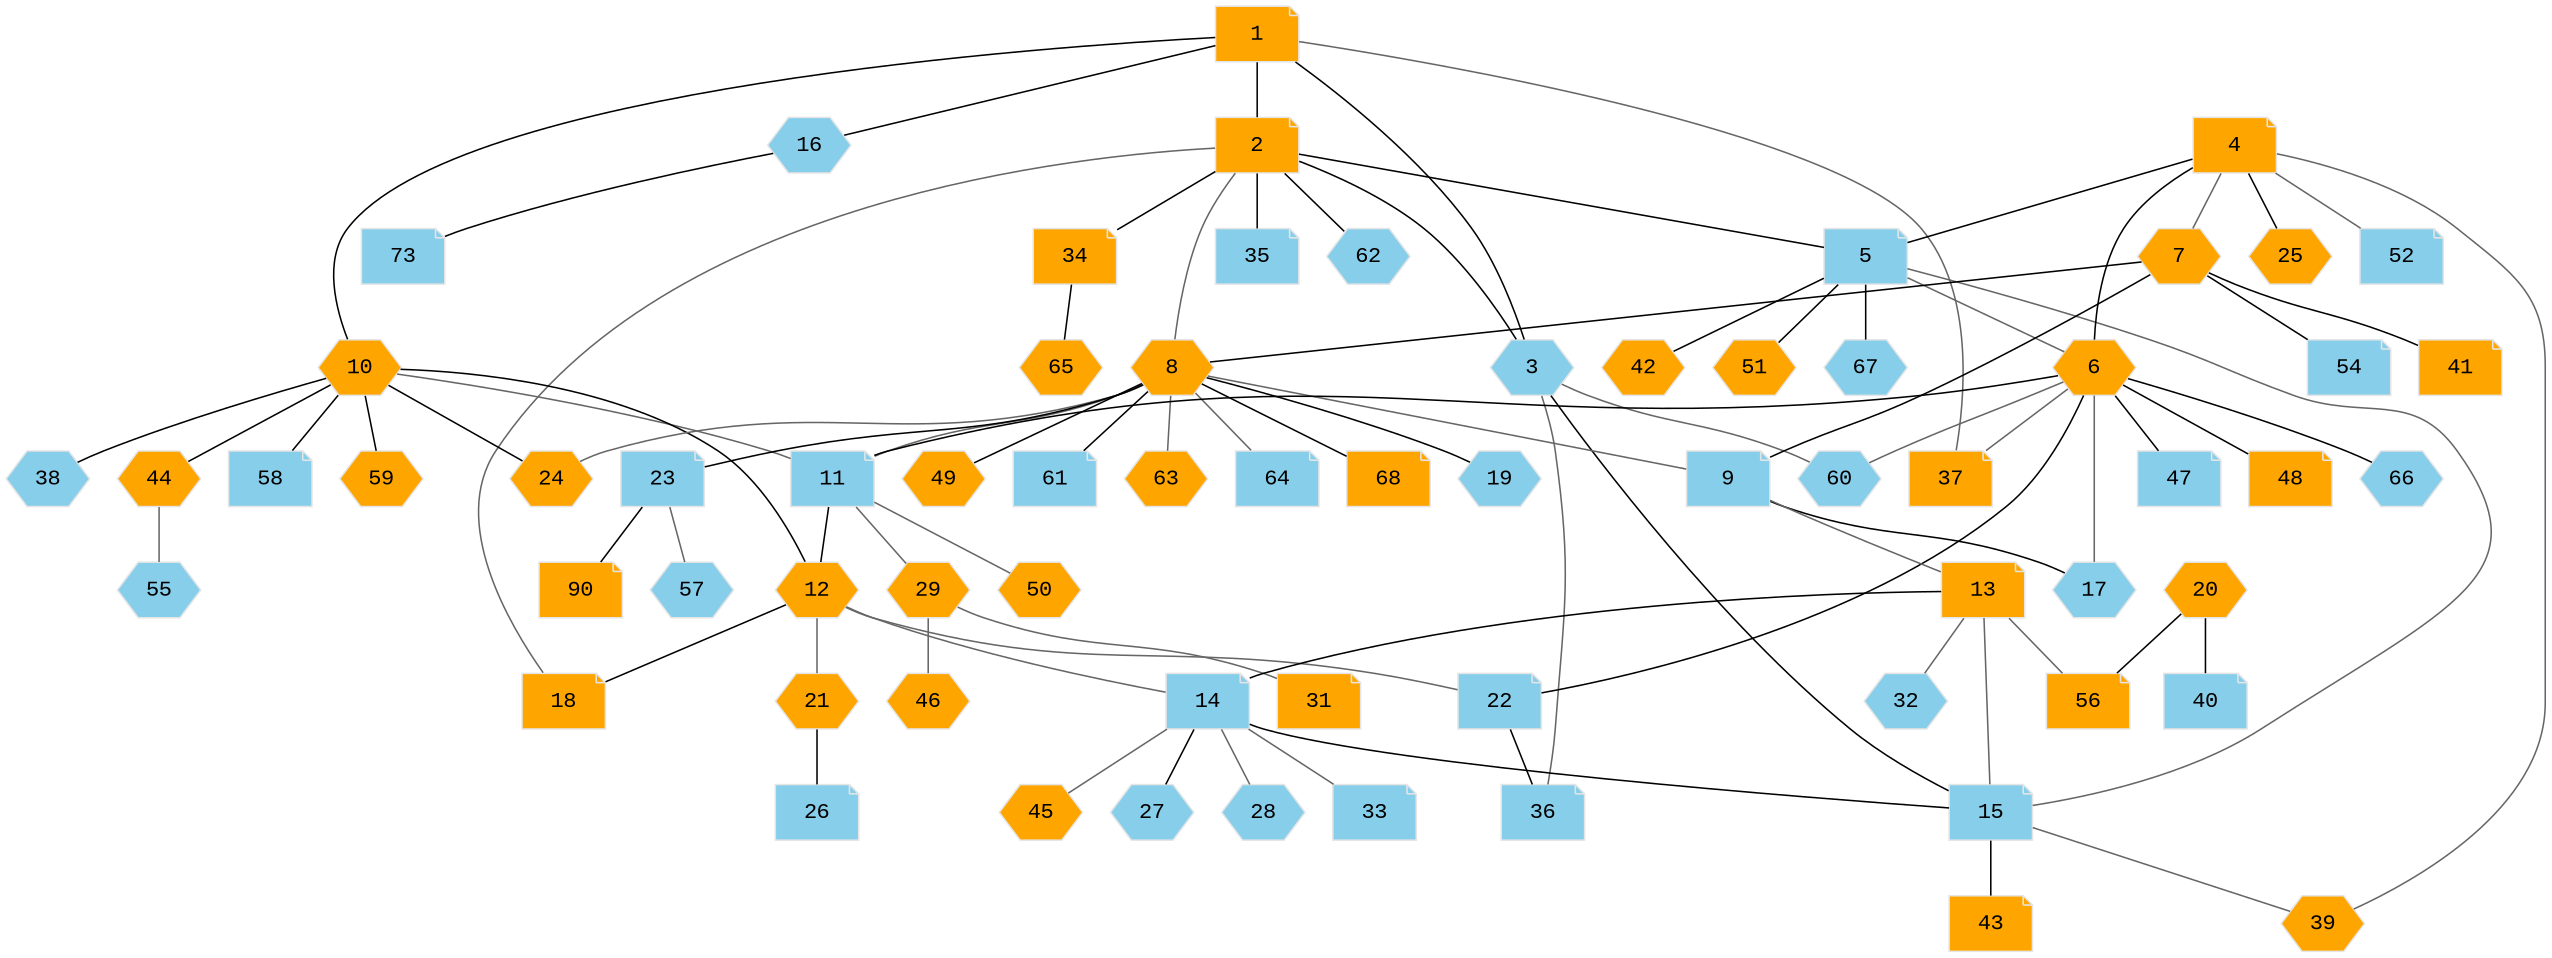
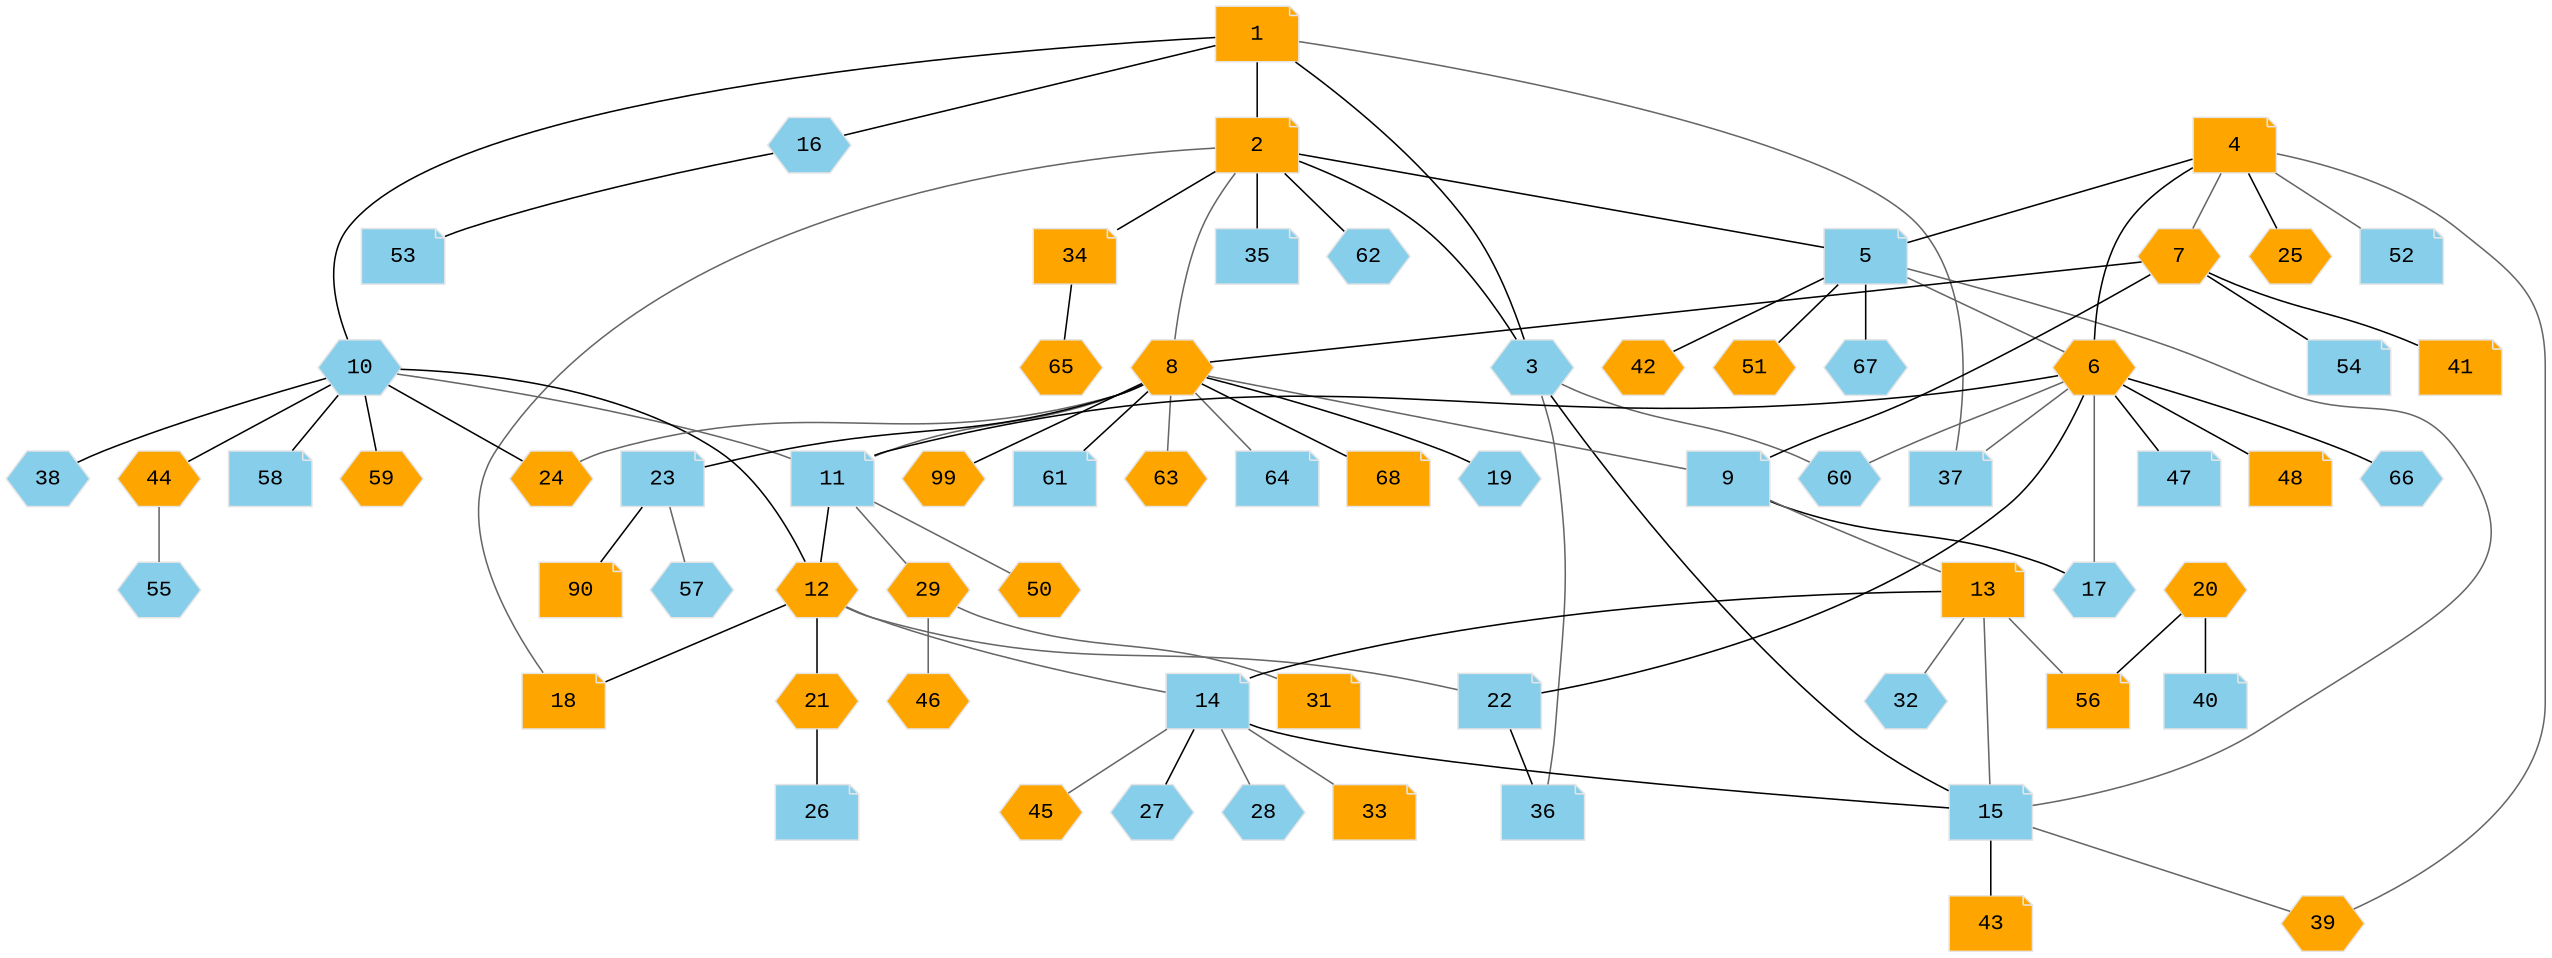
node "73": label "73" -> "53"
node "10": fillcolor orange -> skyblue
node "49": label "49" -> "99"
node "37": fillcolor orange -> skyblue
edge "12" -- "21": color gray40 -> black
node "33": fillcolor skyblue -> orange
